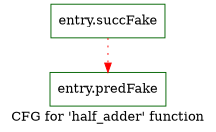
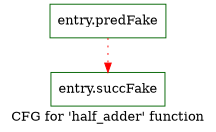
edge "entry.succFake" -> "entry.predFake": reversed
